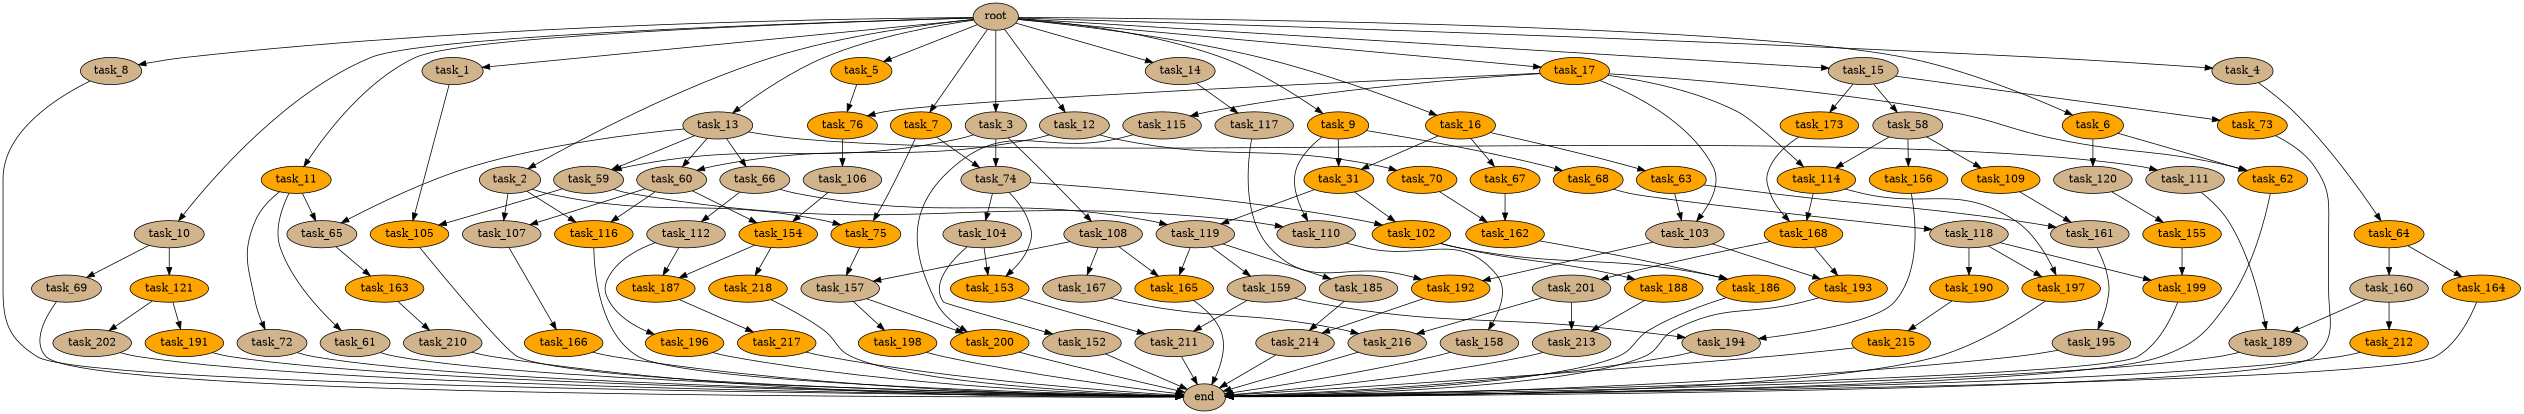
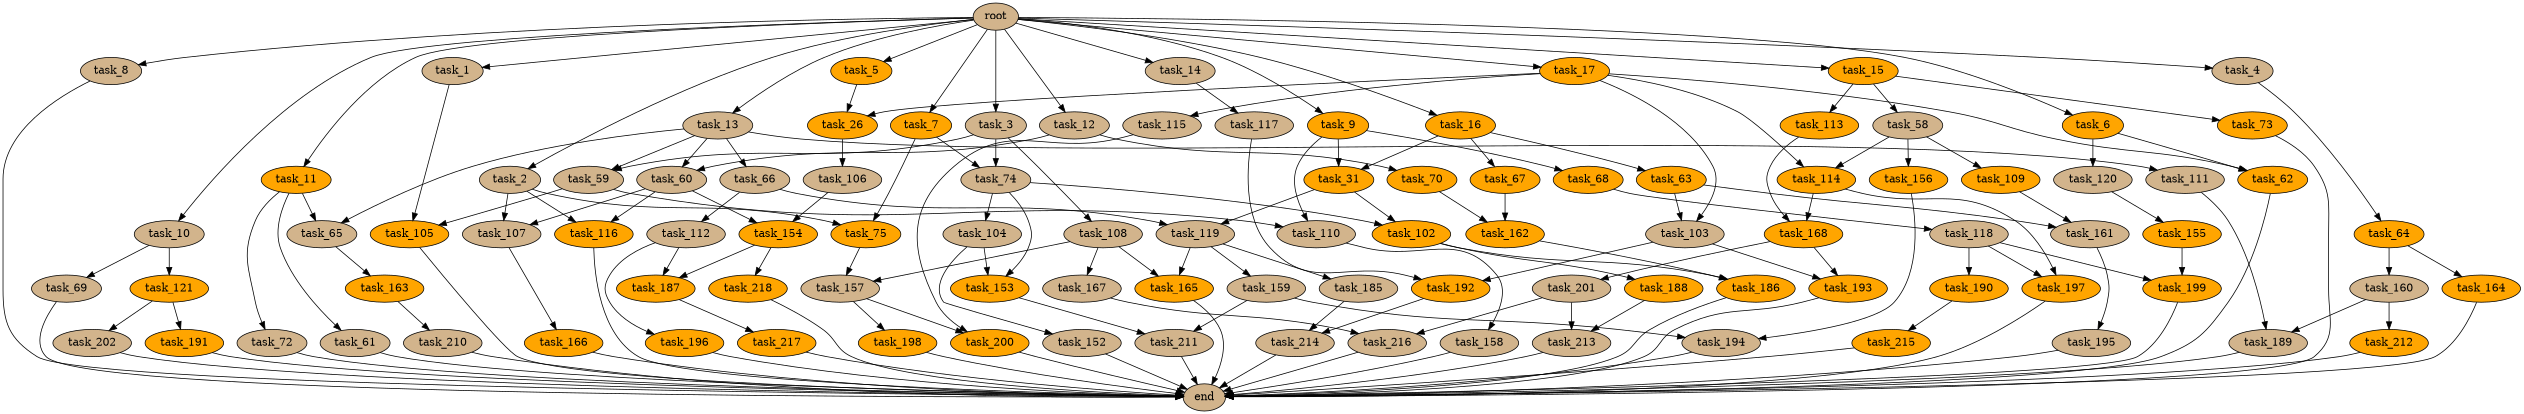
node "task_15": fillcolor tan -> orange
node "task_76": label "task_76" -> "task_26"
node "task_173": label "task_173" -> "task_113"
